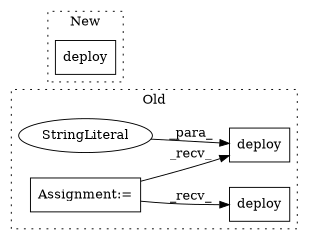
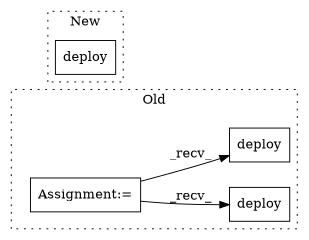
node "StringLiteral": removed
